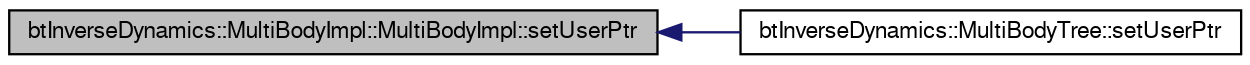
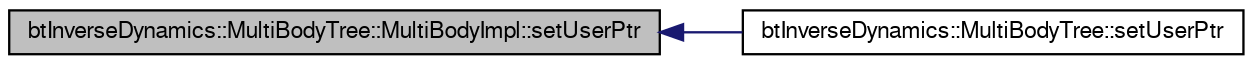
node "btInverseDynamics::MultiBodyImpl::MultiBodyImpl::setUserPtr": label "btInverseDynamics::MultiBodyImpl::MultiBodyImpl::setUserPtr" -> "btInverseDynamics::MultiBodyTree::MultiBodyImpl::setUserPtr"
